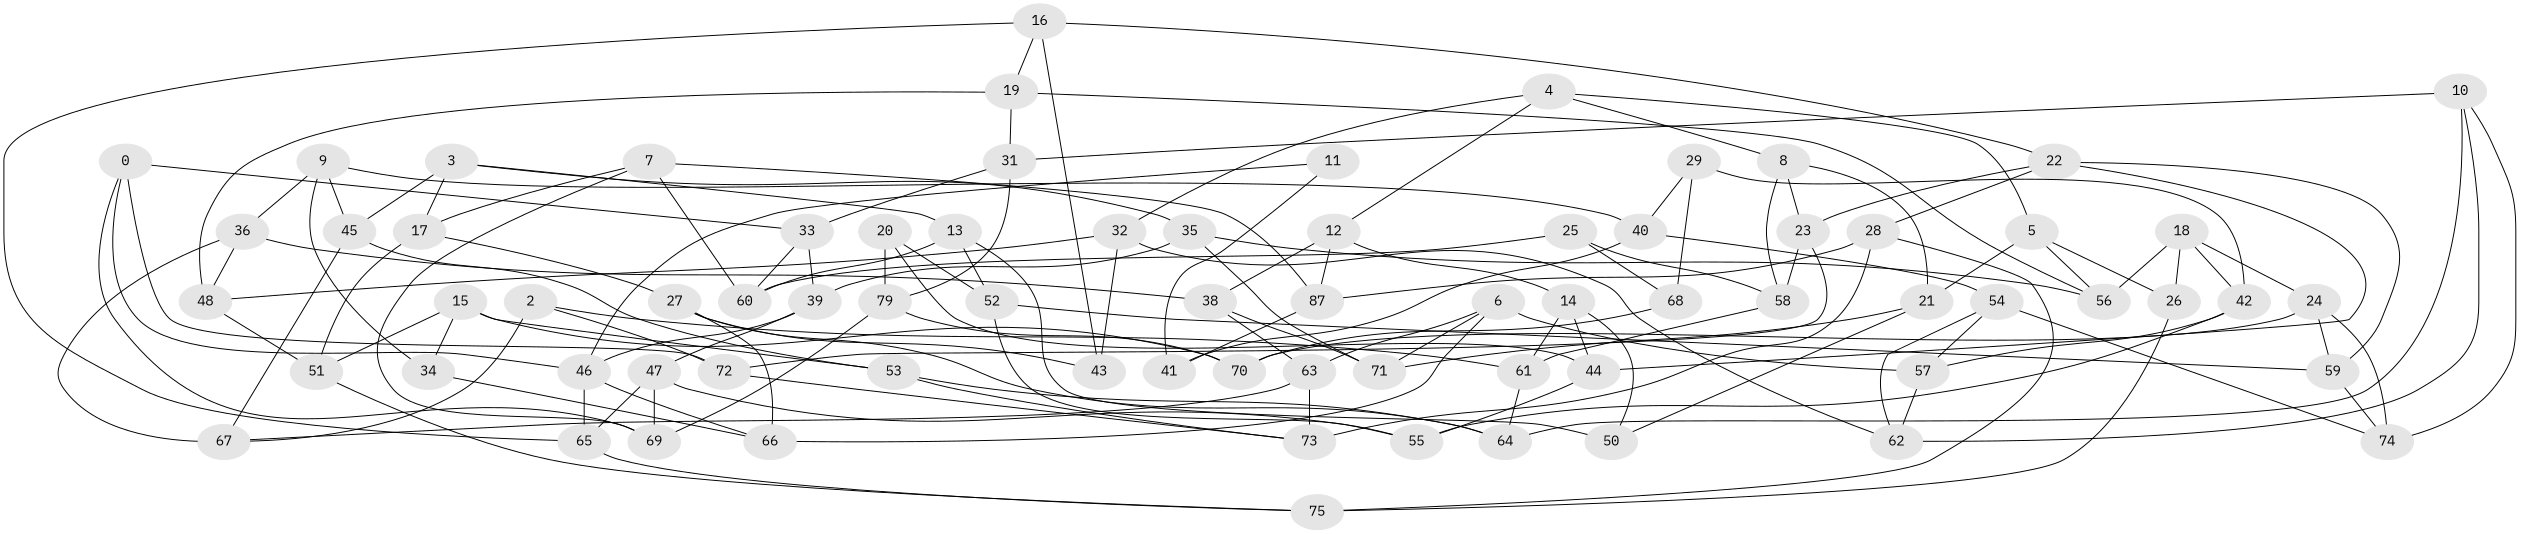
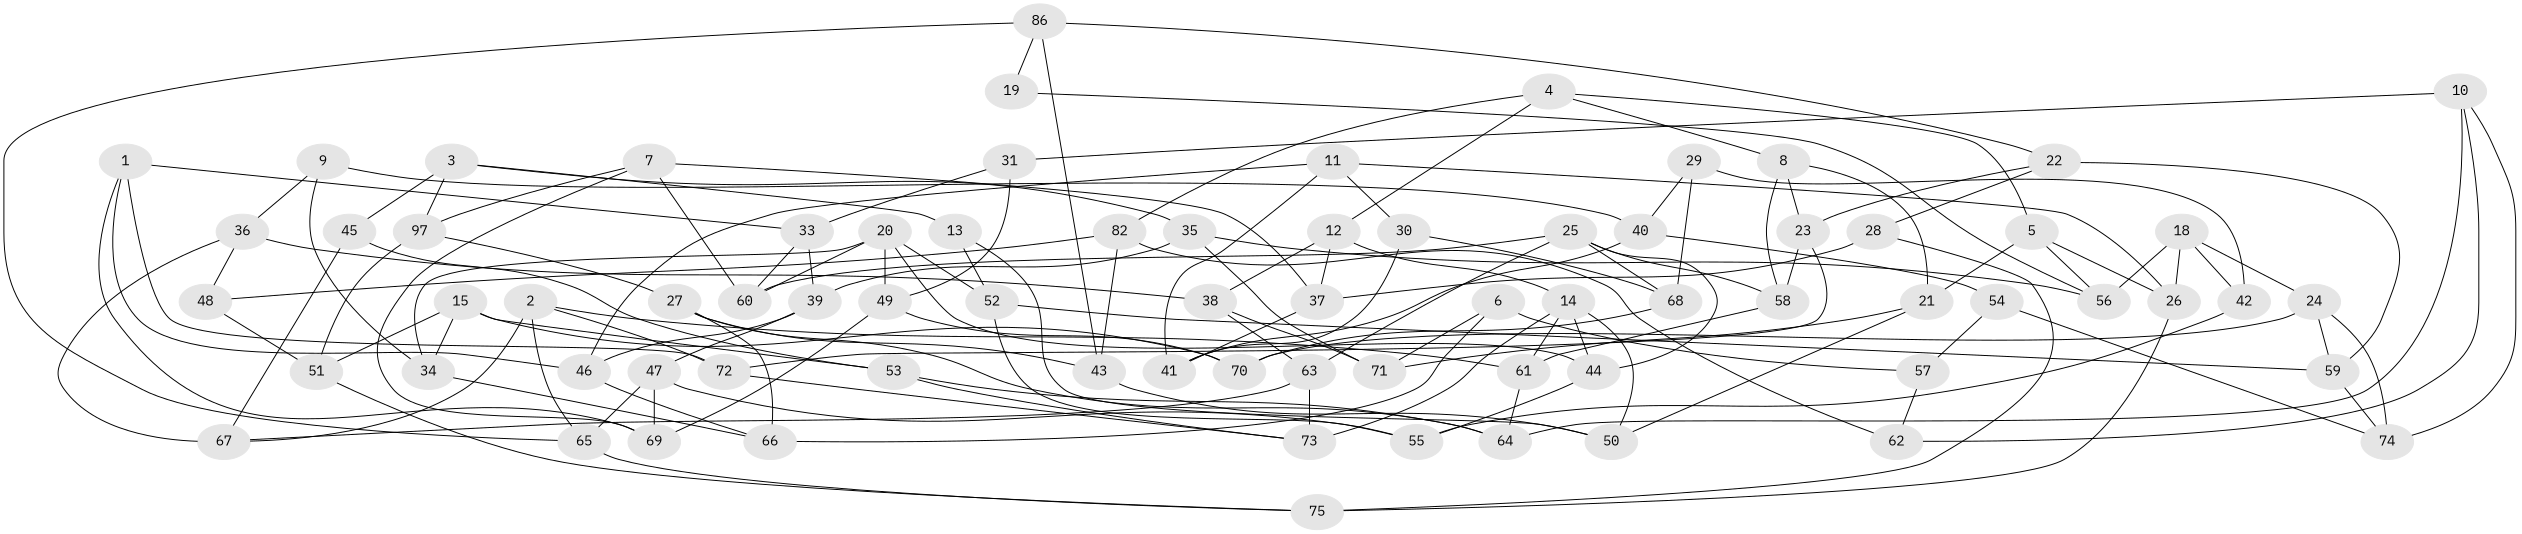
node "16": label "16" -> "86"
edge "19" -- "48": removed
edge "19" -- "31": removed
node "0": label "0" -> "1"
edge "11" -- "26": added
edge "9" -- "45": removed
node "17": label "17" -> "97"
node "32": label "32" -> "82"
node "30": added
edge "20" -- "34": added
edge "13" -- "60": now "20" -- "60"
node "79": label "79" -> "49"
node "87": label "87" -> "37"
edge "22" -- "44": now "25" -- "44"
edge "6" -- "63": now "25" -- "63"
edge "42" -- "57": removed
edge "54" -- "62": removed
edge "28" -- "73": now "14" -- "73"
edge "46" -- "65": now "2" -- "65"
edge "43" -- "50": added
